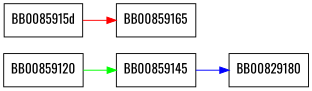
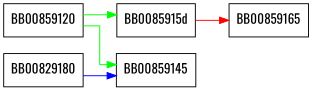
edge "BB00859120" -> "BB0085915d": added
edge "BB00859145" -> "BB00829180": reversed
